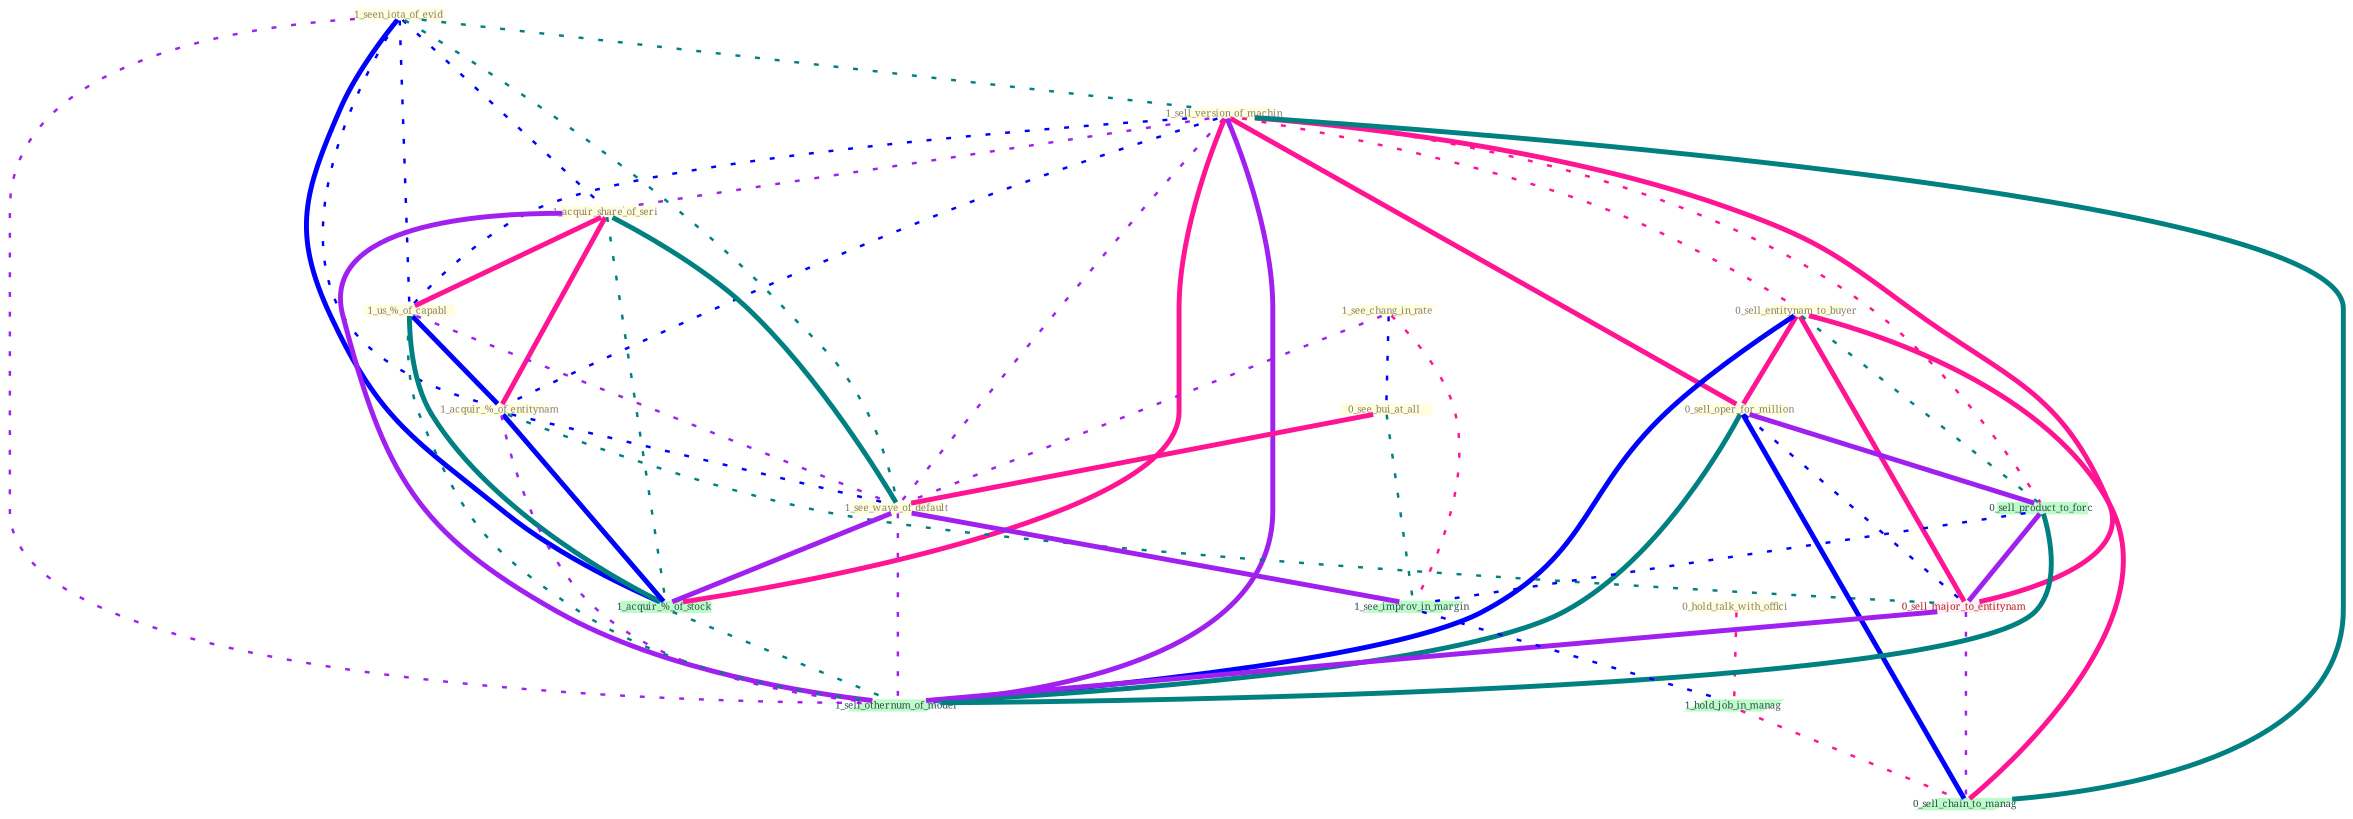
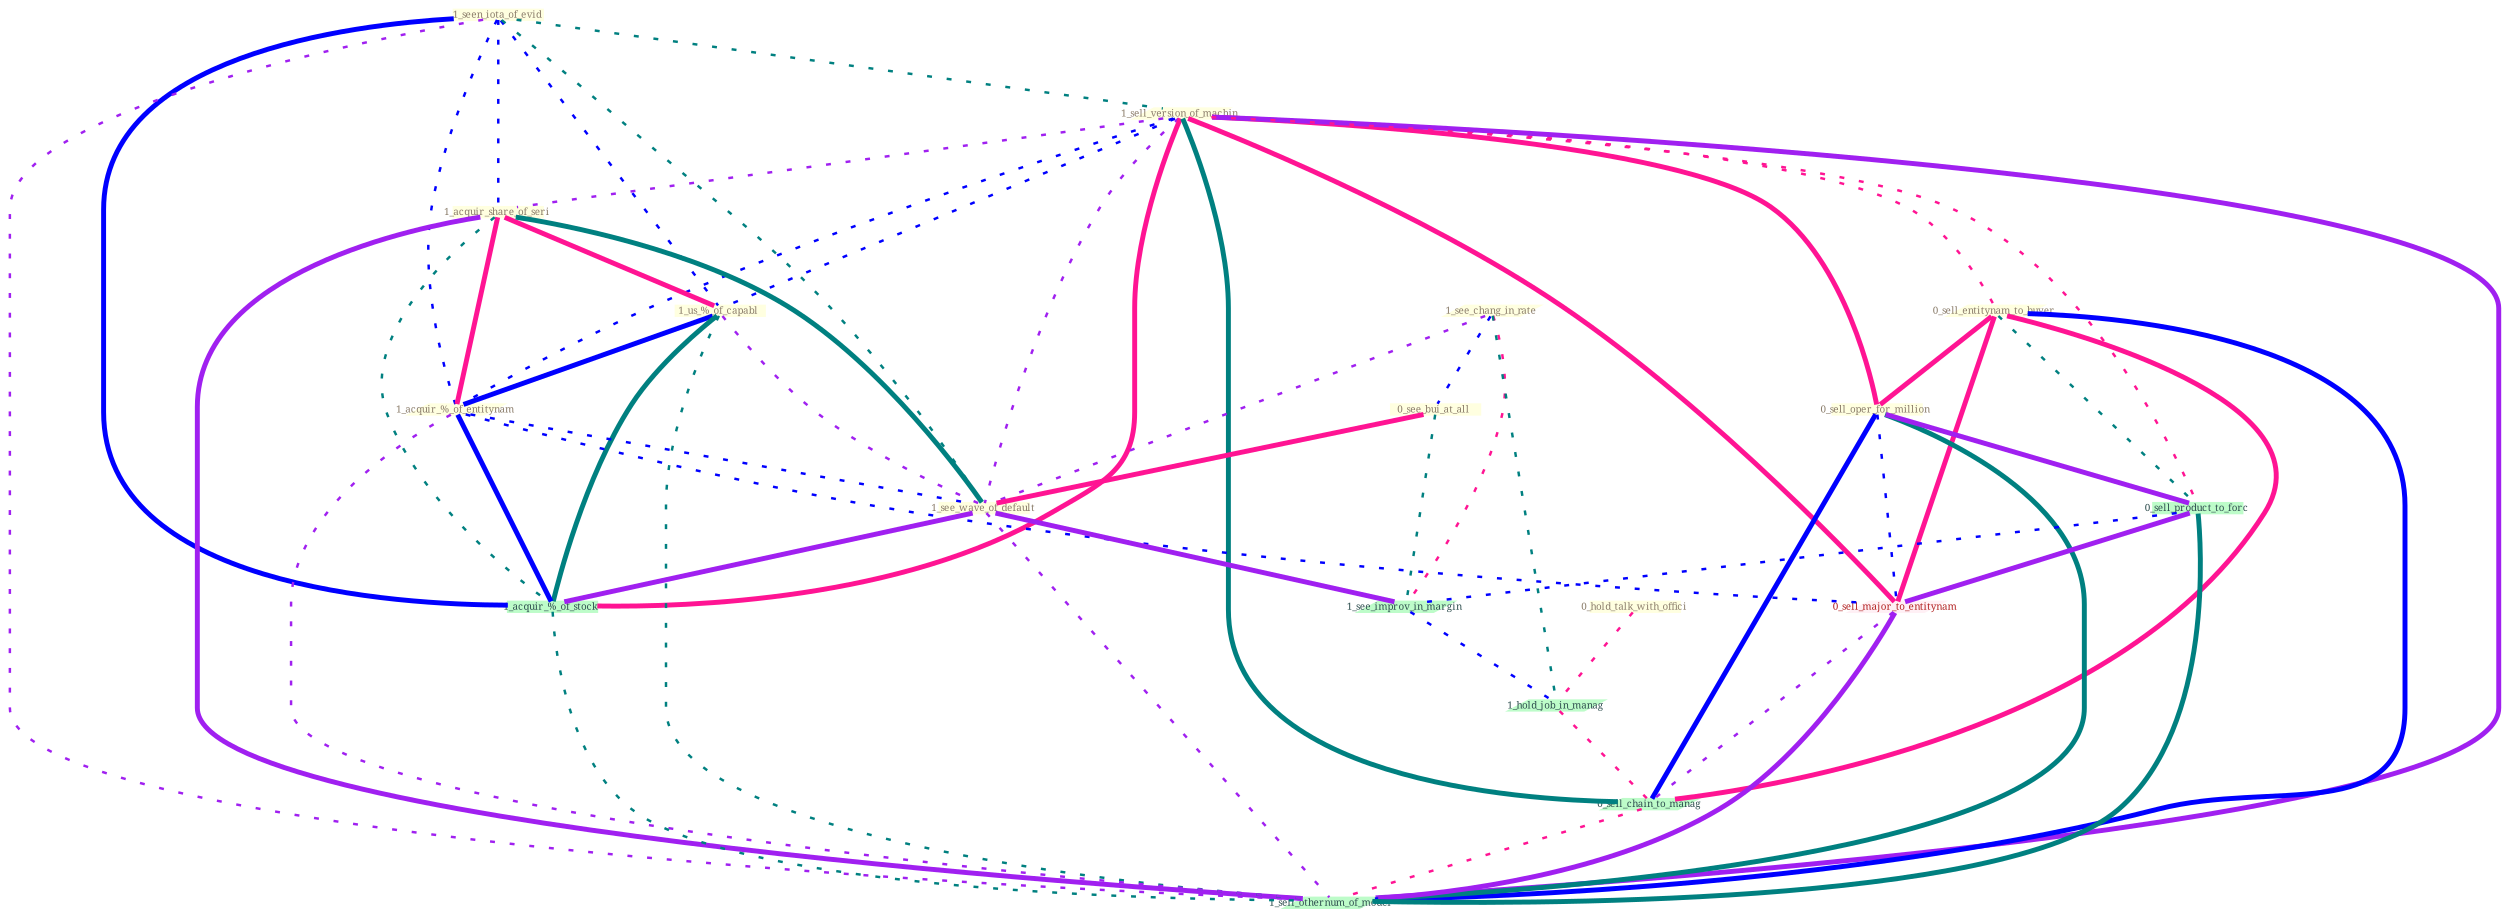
edge "1_see_chang_in_rate" -- "1_hold_job_in_manag": added
edge "1_acquir_%_of_entitynam" -- "0_sell_major_to_entitynam": color teal -> blue
edge "0_sell_chain_to_manag" -- "1_sell_othernum_of_model": added
